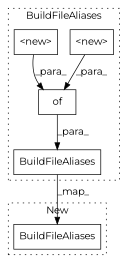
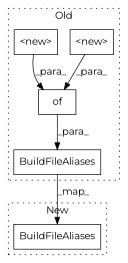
cluster "BuildFileAliases": label "BuildFileAliases" -> "Old"
